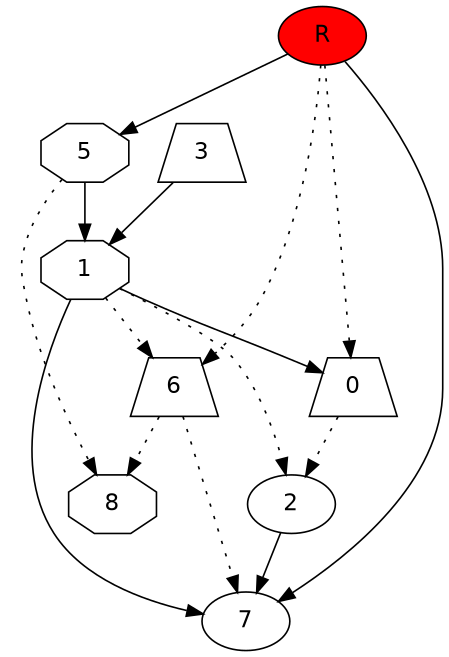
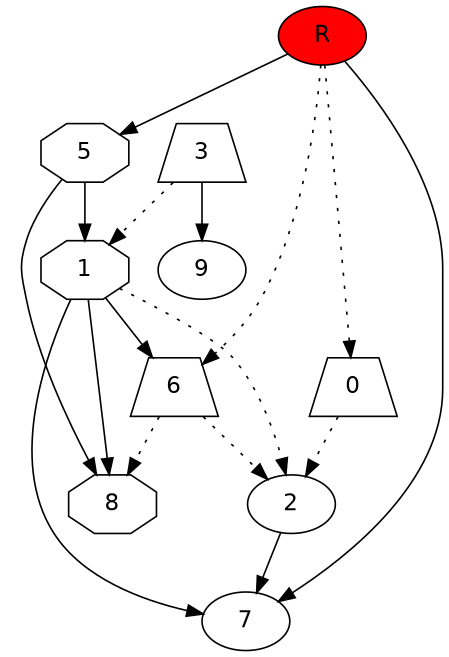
edge "3" -> "1": style solid -> dotted
node "9": added
edge "5" -> "8": style dotted -> solid
edge "1" -> "6": style dotted -> solid
edge "1" -> "0": now "1" -> "8"
edge "6" -> "7": now "6" -> "2"
